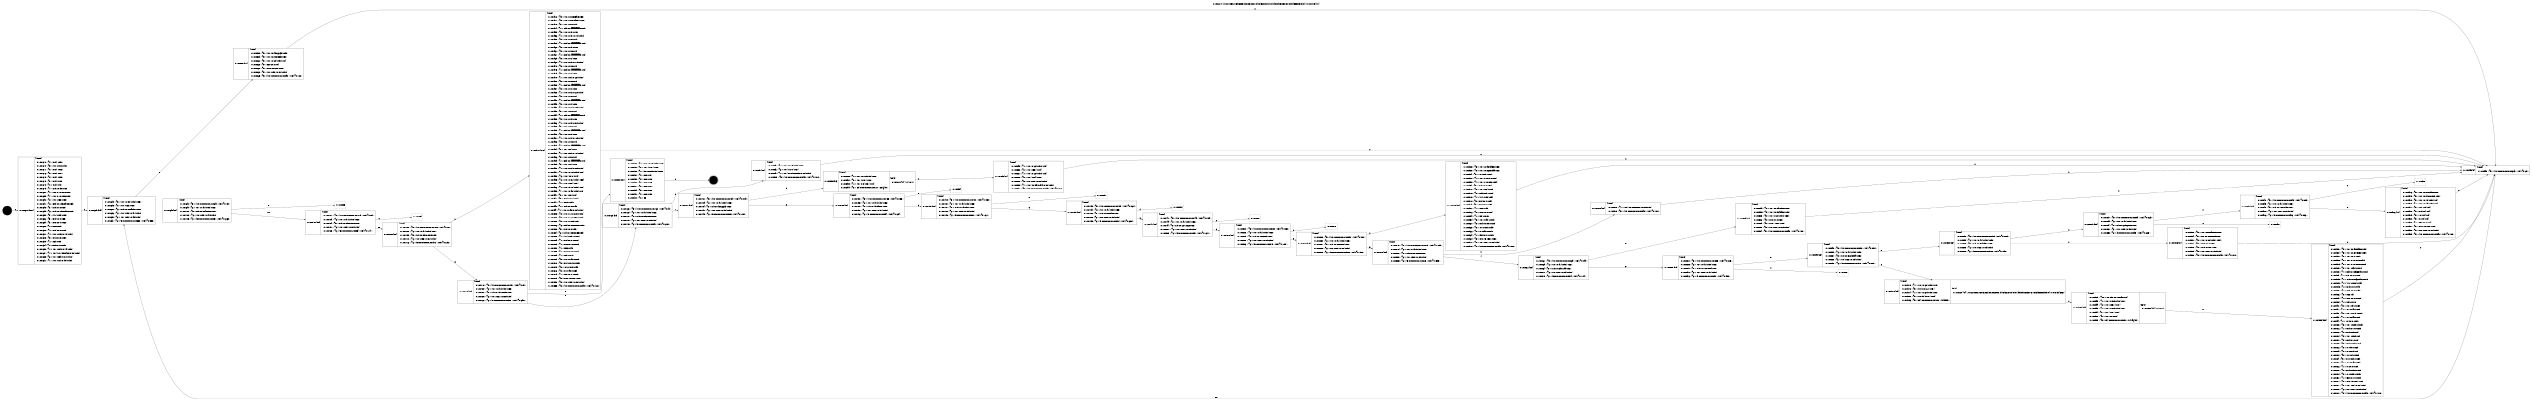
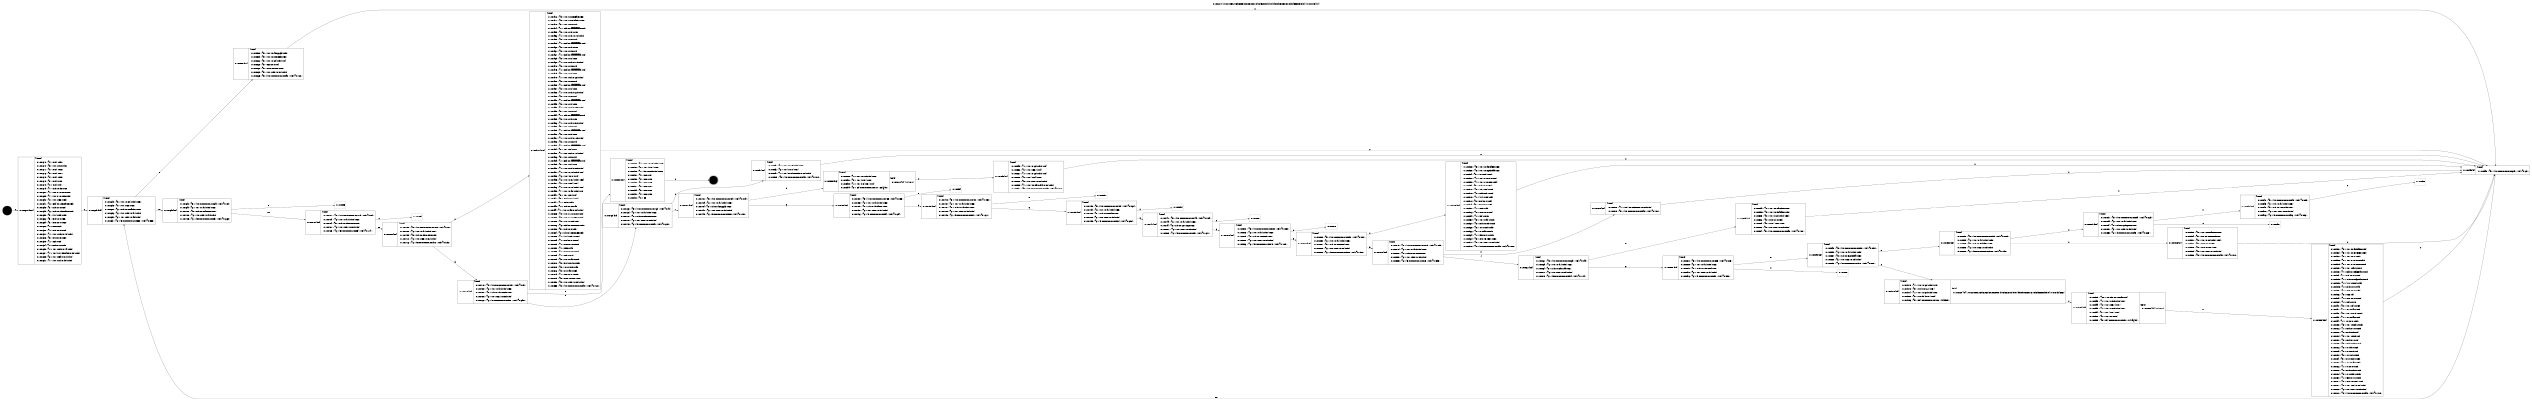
edge "0x4016db [29]" -> "0x4016f8 [28]": added, label "10"
node "0x401916 [44]": removed
